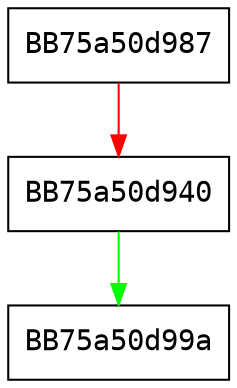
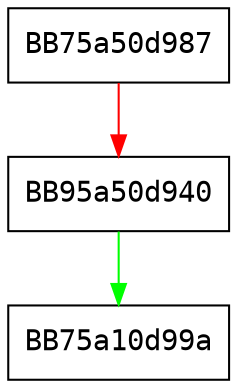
node "BB75a50d940": label "BB75a50d940" -> "BB95a50d940"
node "BB75a50d99a": label "BB75a50d99a" -> "BB75a10d99a"
